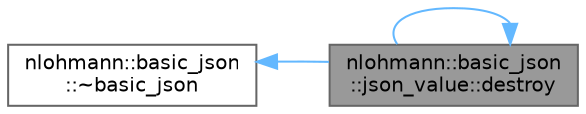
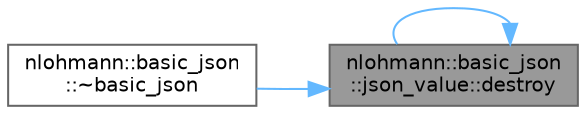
edge "nlohmann::basic_json ::json_value::destroy" -> "nlohmann::basic_json ::~basic_json": reversed
